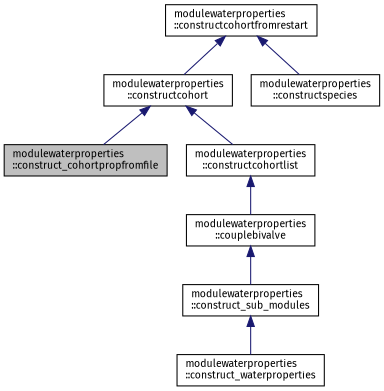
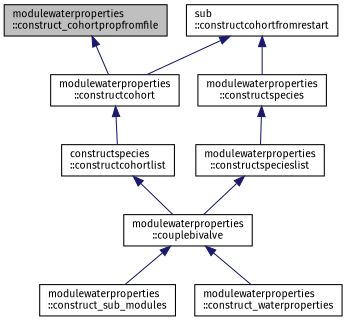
node "modulewaterproperties ::constructcohortfromrestart": label "modulewaterproperties ::constructcohortfromrestart" -> "sub ::constructcohortfromrestart"
edge "modulewaterproperties ::construct_cohortpropfromfile" -> "modulewaterproperties ::constructcohort": reversed
node "modulewaterproperties ::constructcohortlist": label "modulewaterproperties ::constructcohortlist" -> "constructspecies ::constructcohortlist"
node "modulewaterproperties ::constructspecieslist": added
edge "modulewaterproperties ::construct_waterproperties" -> "modulewaterproperties ::construct_sub_modules": now "modulewaterproperties ::construct_waterproperties" -> "modulewaterproperties ::couplebivalve"
